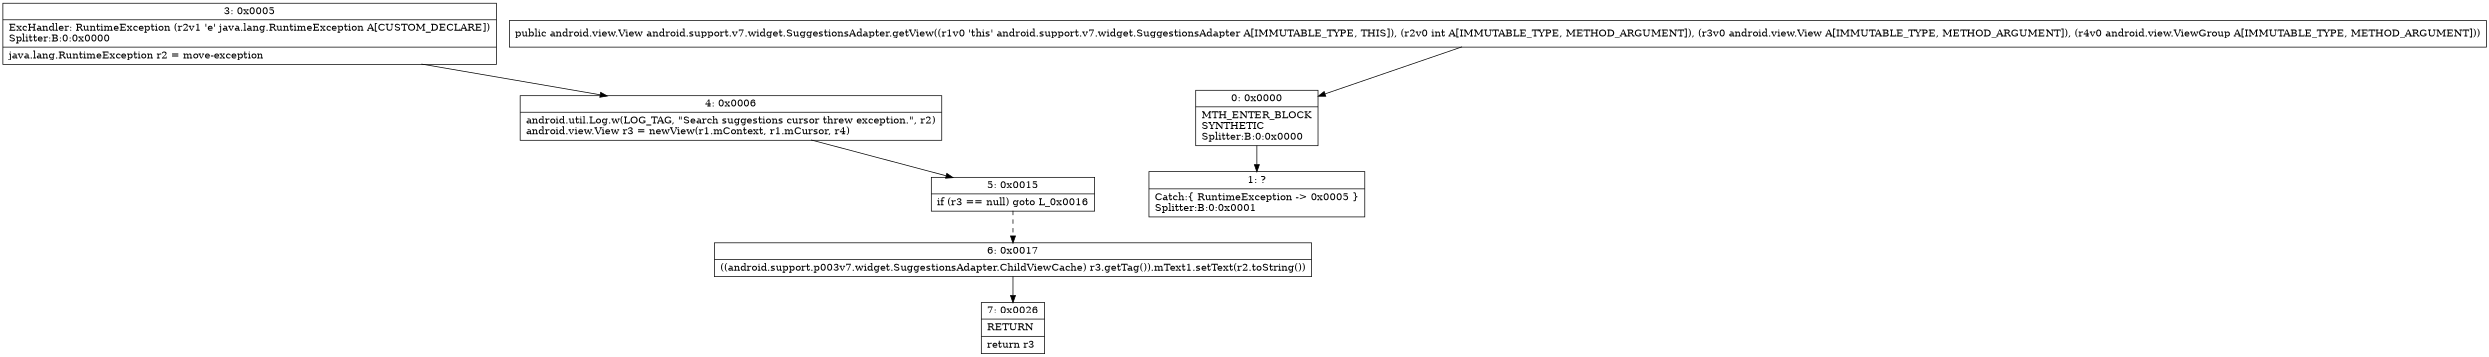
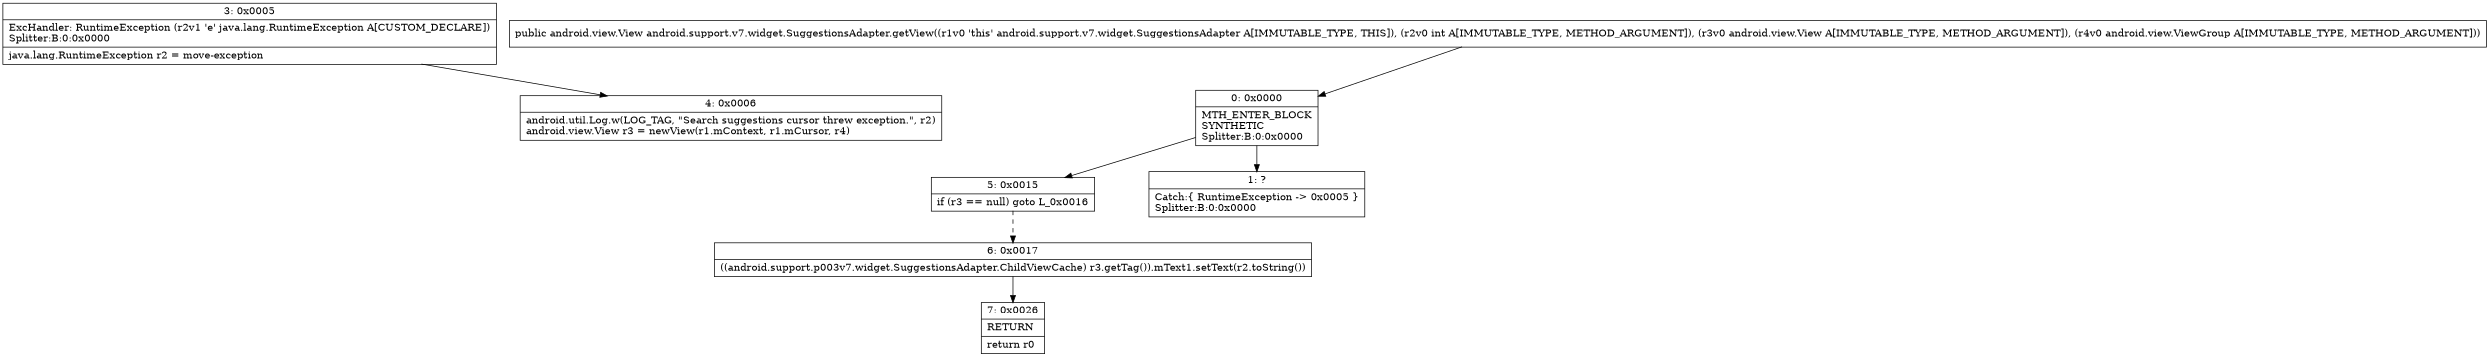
edge "4: 0x0006" -> "5: 0x0015": now "0: 0x0000" -> "5: 0x0015"
node "1: ?": text "Splitter:B:0:0x0001" -> "Splitter:B:0:0x0000"
node "7: 0x0026": text "return r3" -> "return r0"
